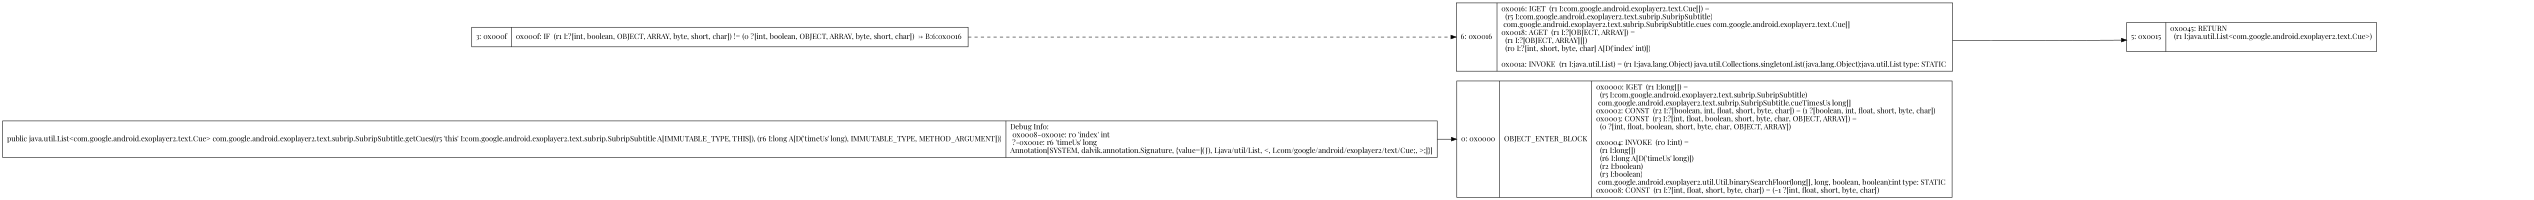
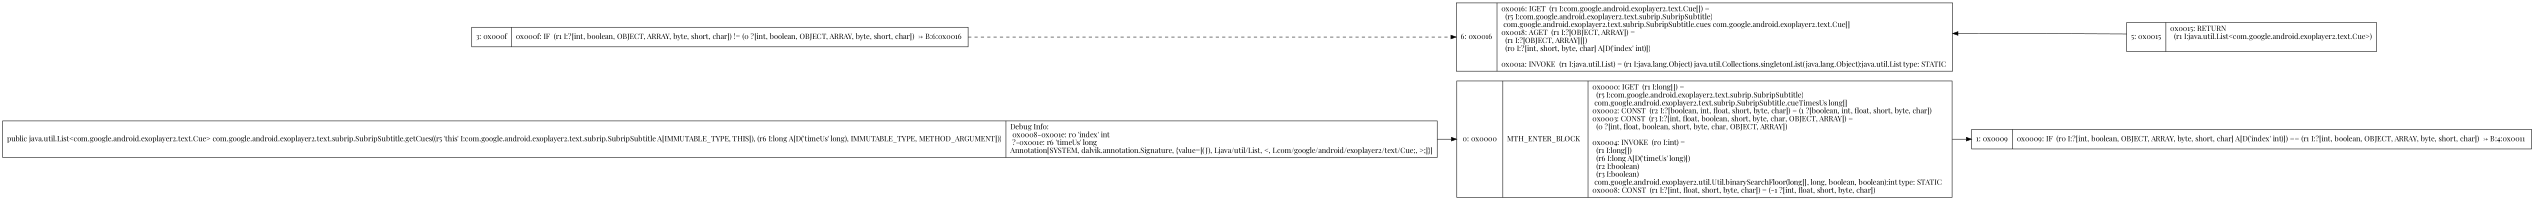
node "5: 0x0015": text "0x0045: RETURN" -> "0x0015: RETURN"
edge "6: 0x0016" -> "5: 0x0015": reversed
node "0: 0x0000": text "OBJECT_ENTER_BLOCK" -> "MTH_ENTER_BLOCK"
node "1: 0x0009": added
